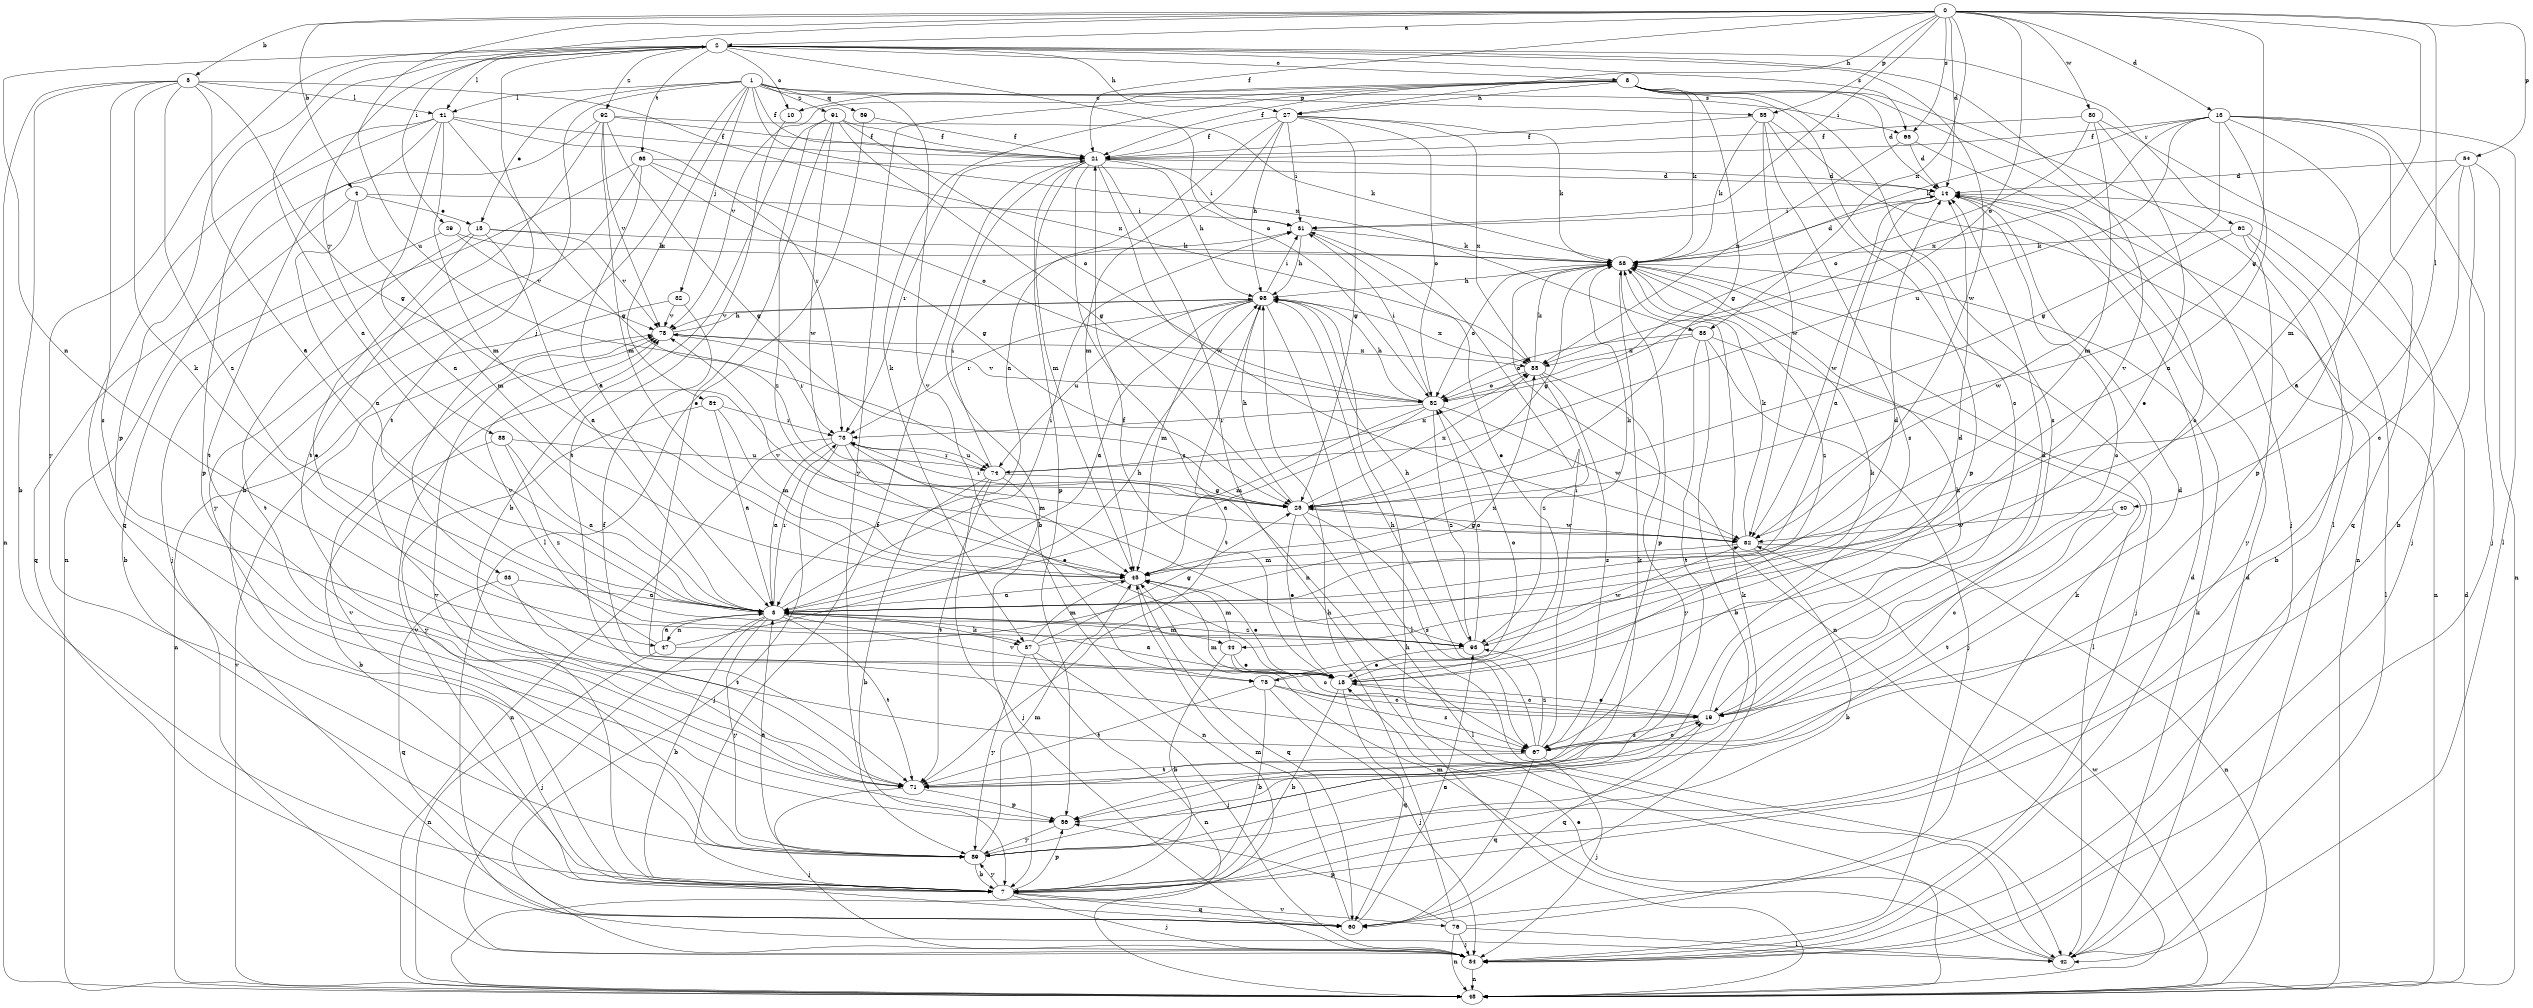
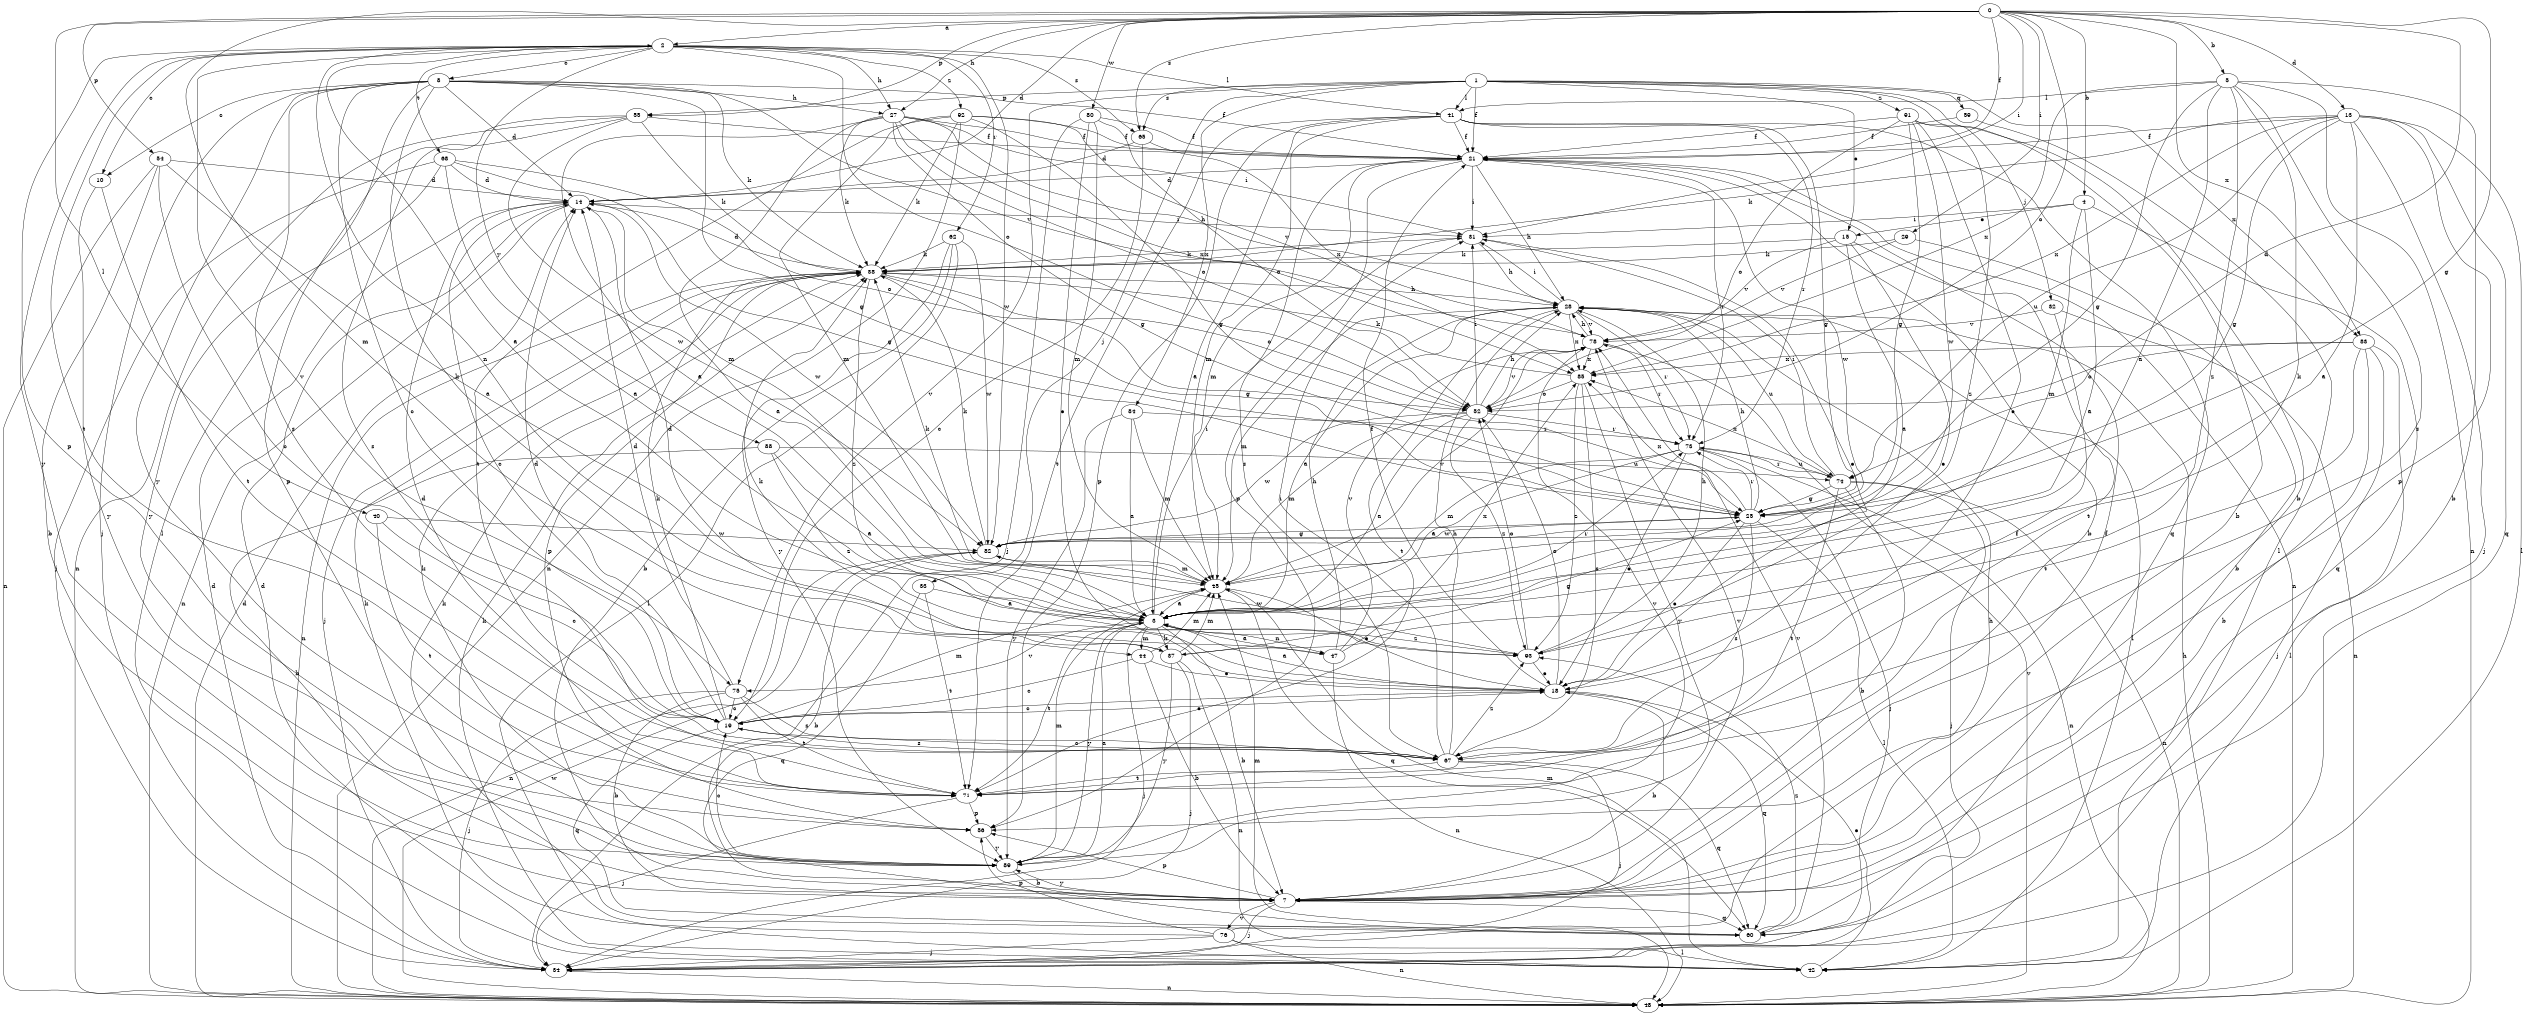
edge "0" -> "74": label "u" -> "d"
node "98": label "98" -> "28"
edge "10" -> "89": added, label "y"
